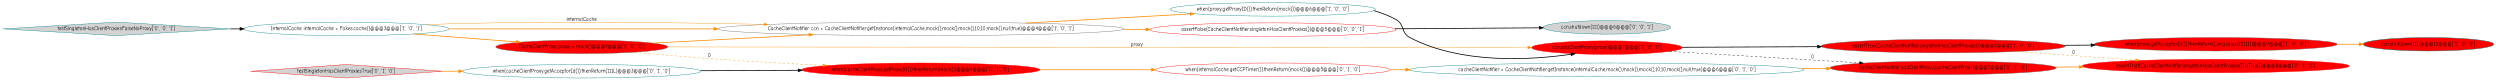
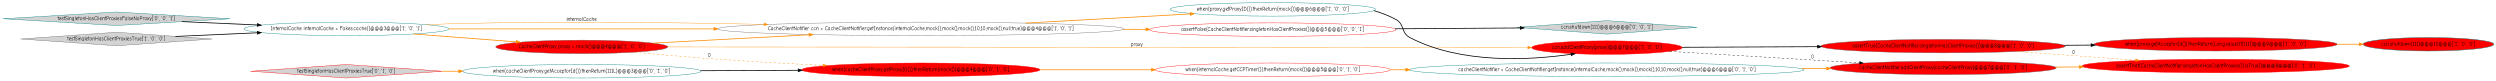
node "ccn.shutdown(111)@@@6@@@['0', '0', '1']": shape ellipse -> diamond
node "testSingletonHasClientProxiesTrue['1', '0', '0']": added
